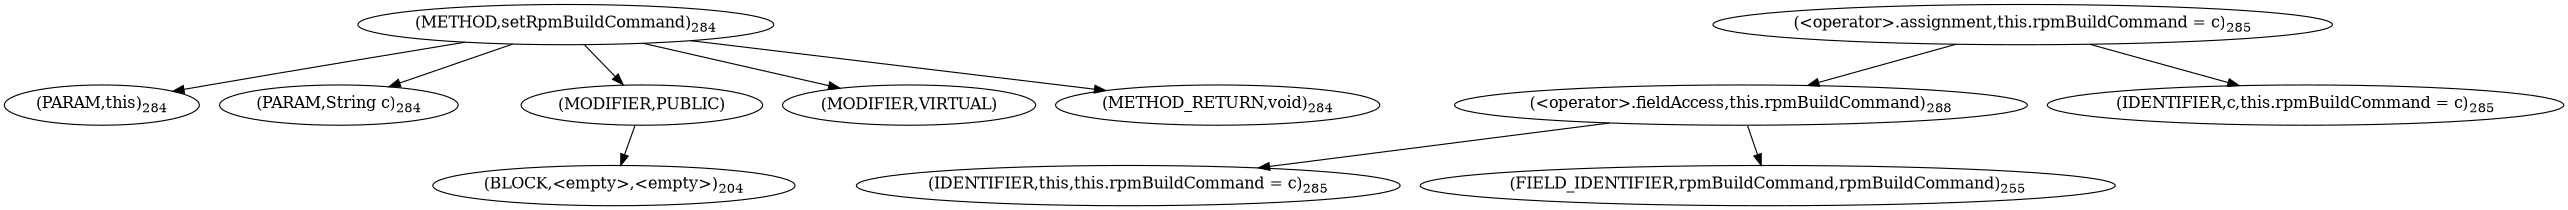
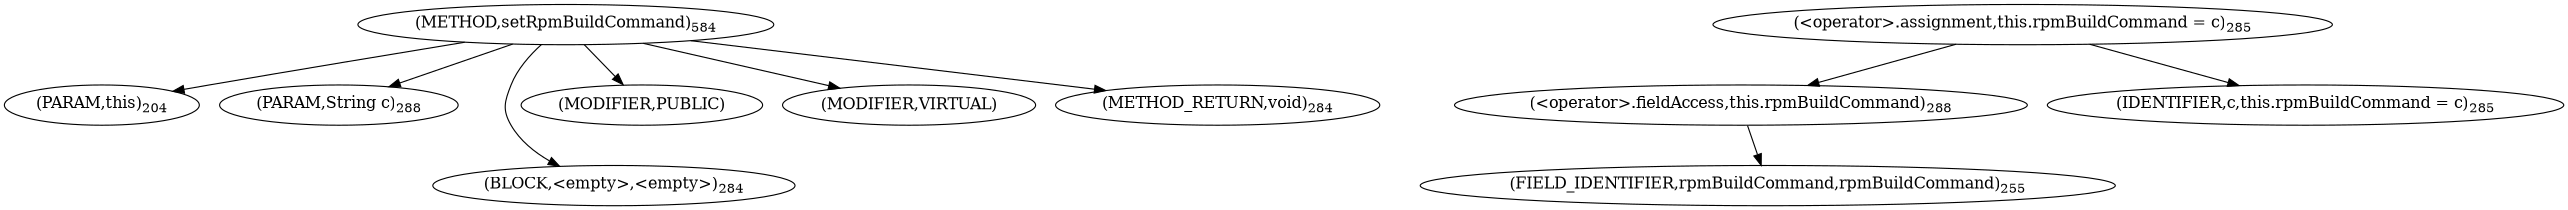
node "(METHOD,setRpmBuildCommand)": text "284" -> "584"
node "(PARAM,this)": text "284" -> "204"
node "(PARAM,String c)": text "284" -> "288"
edge "(MODIFIER,PUBLIC)" -> "(BLOCK,<empty>,<empty>)": now "(METHOD,setRpmBuildCommand)" -> "(BLOCK,<empty>,<empty>)"
node "(BLOCK,<empty>,<empty>)": text "204" -> "284"
node "(IDENTIFIER,this,this.rpmBuildCommand = c)": removed
